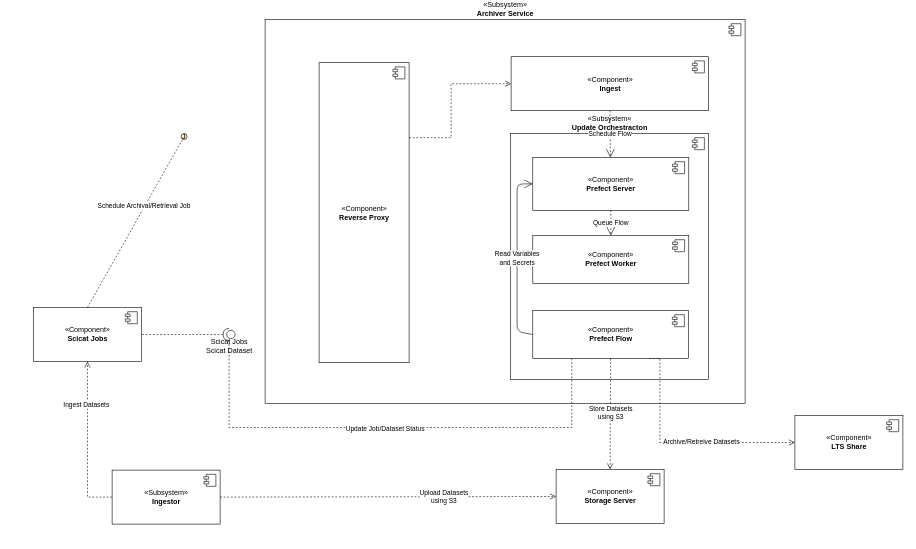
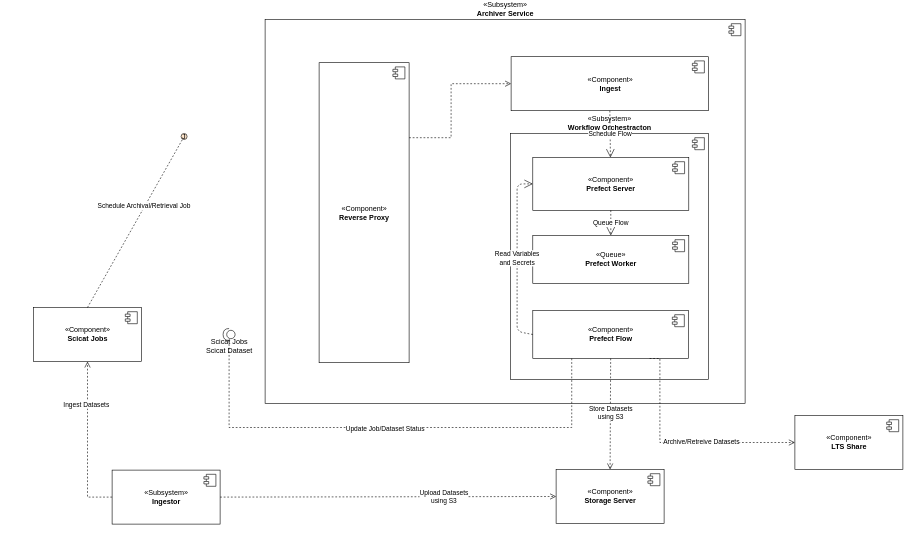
node "«Subsystem» Update Orchestracton": label "«Subsystem» Update Orchestracton" -> "«Subsystem» Workflow Orchestracton"
edge "«Component» Prefect Flow" -> "«Component» Prefect Server": style solid -> dashed
node "«Component» Prefect Worker": label "«Component» Prefect Worker" -> "«Queue» Prefect Worker"
edge "«Component» Scicat Jobs" -- "Scicat Jobs Scicat Dataset": removed
